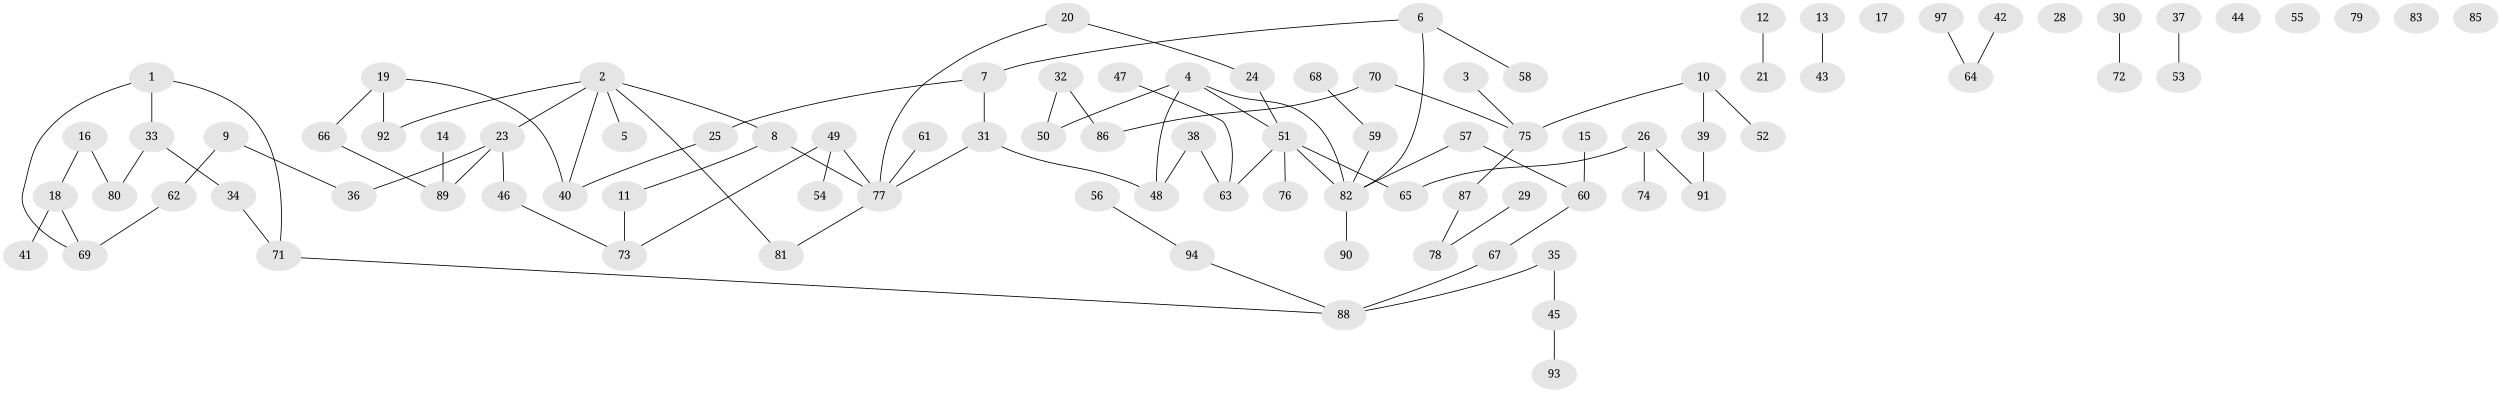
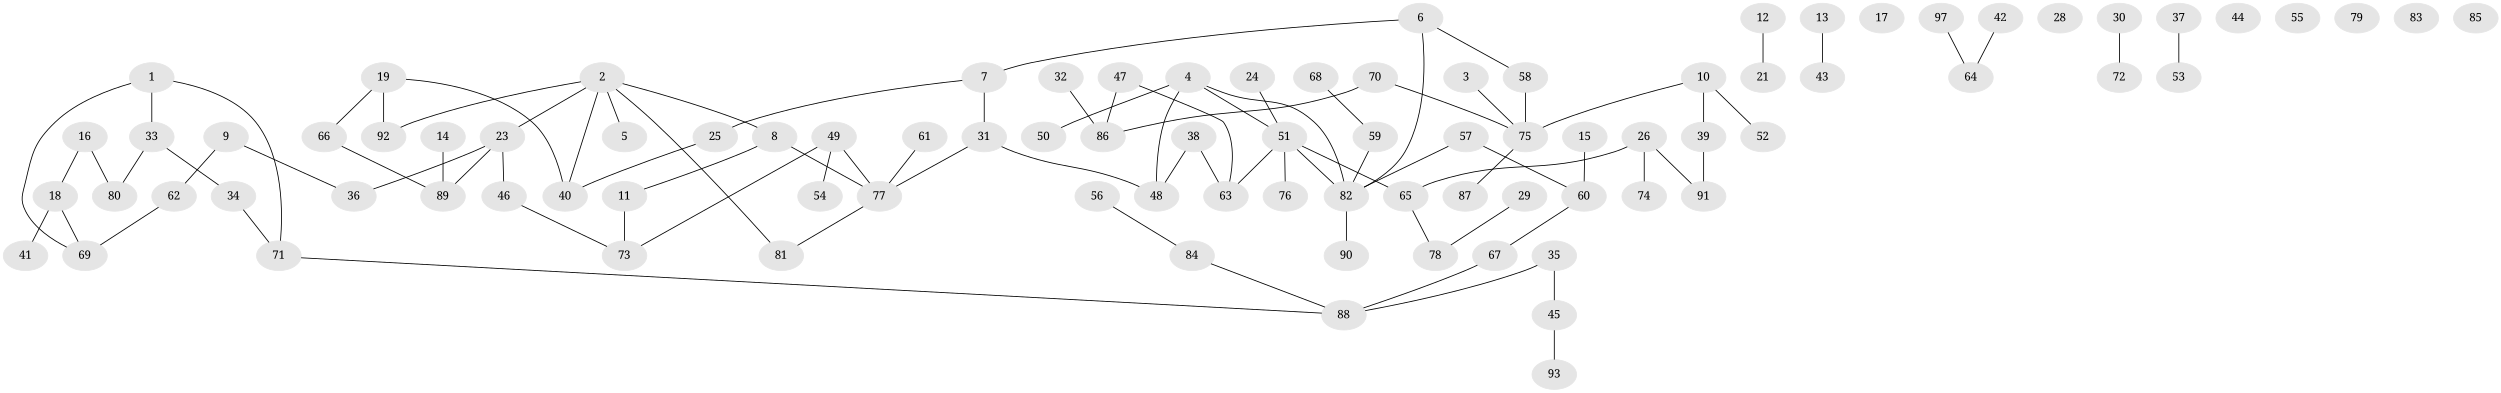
node "20": removed
edge "32" -- "50": removed
edge "58" -- "75": added
edge "47" -- "86": added
edge "87" -- "78": now "65" -- "78"
node "94": label "94" -> "84"
